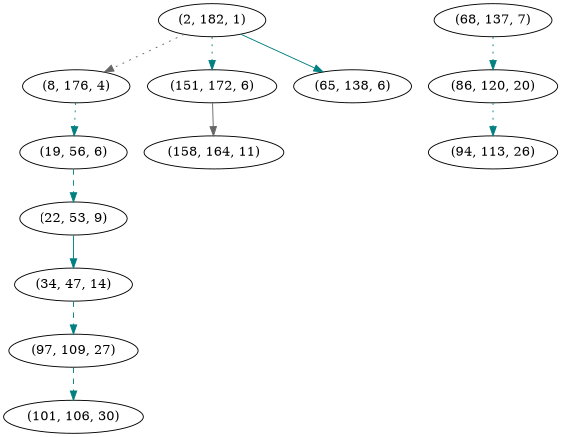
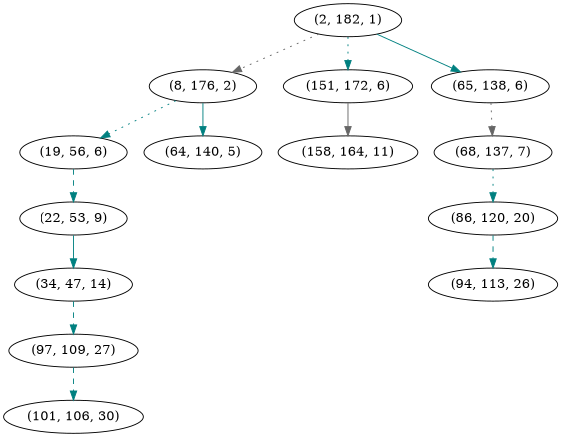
node "(8, 176, 4)": label "(8, 176, 4)" -> "(8, 176, 2)"
edge "(65, 138, 6)" -> "(68, 137, 7)": added
edge "(86, 120, 20)" -> "(94, 113, 26)": style dotted -> dashed
node "(64, 140, 5)": added
